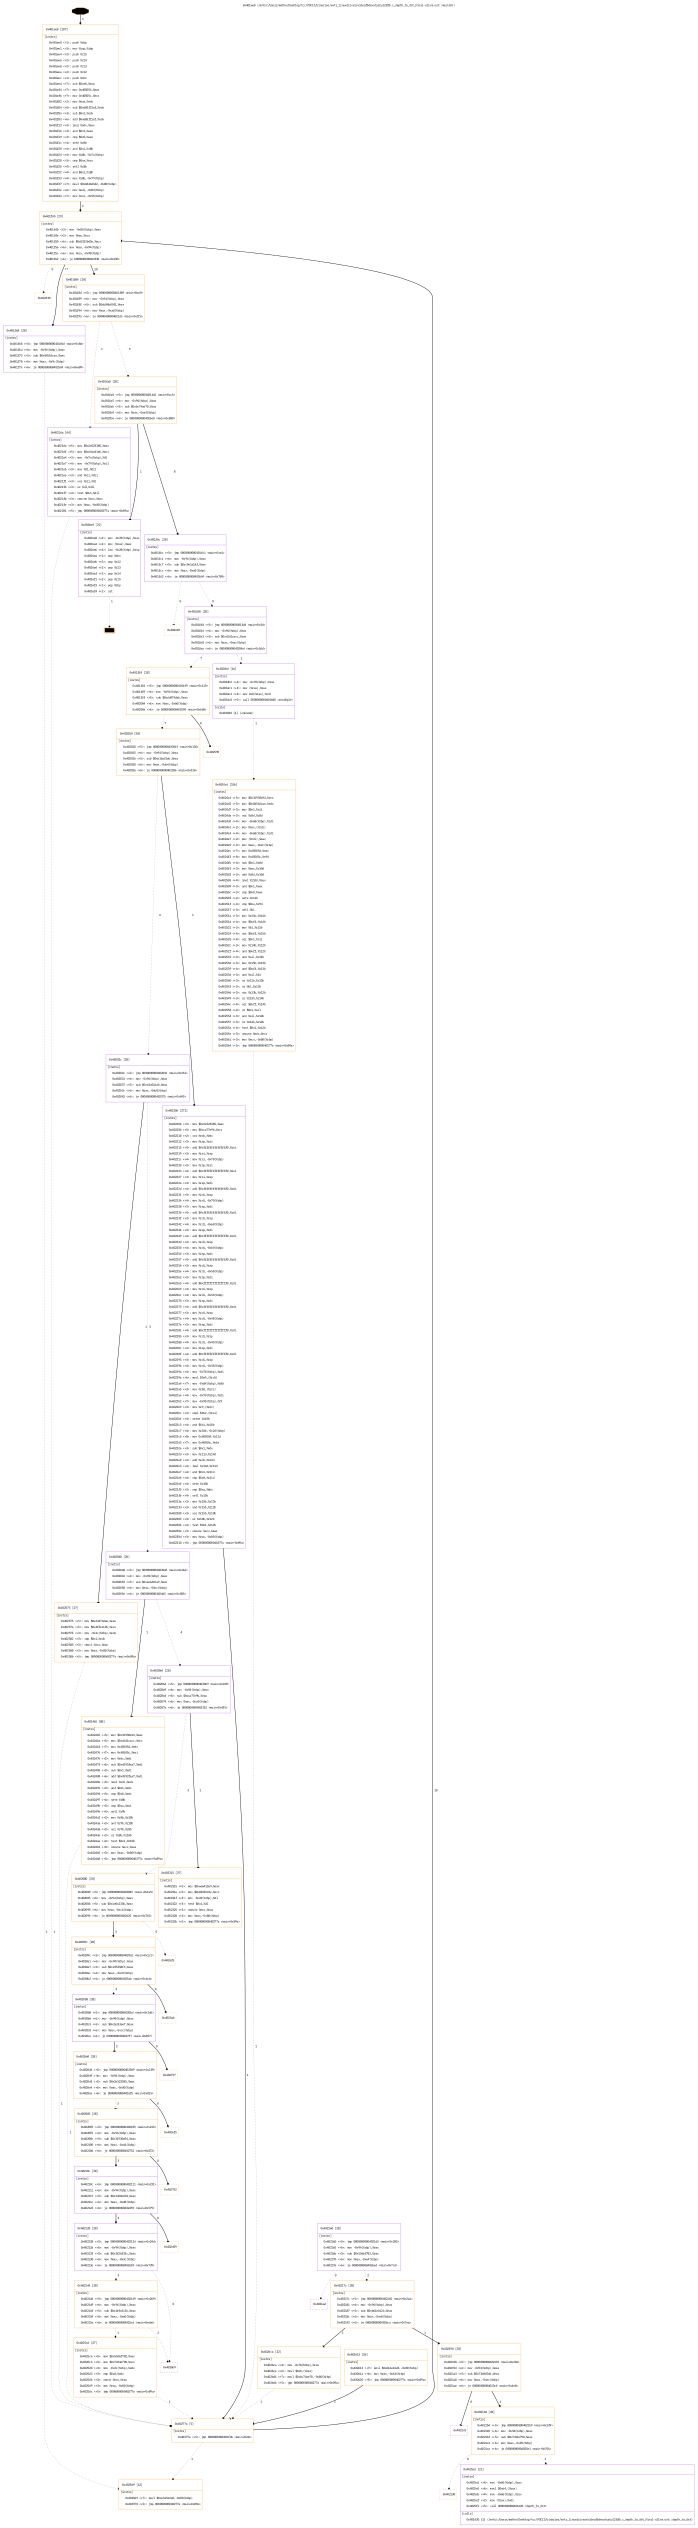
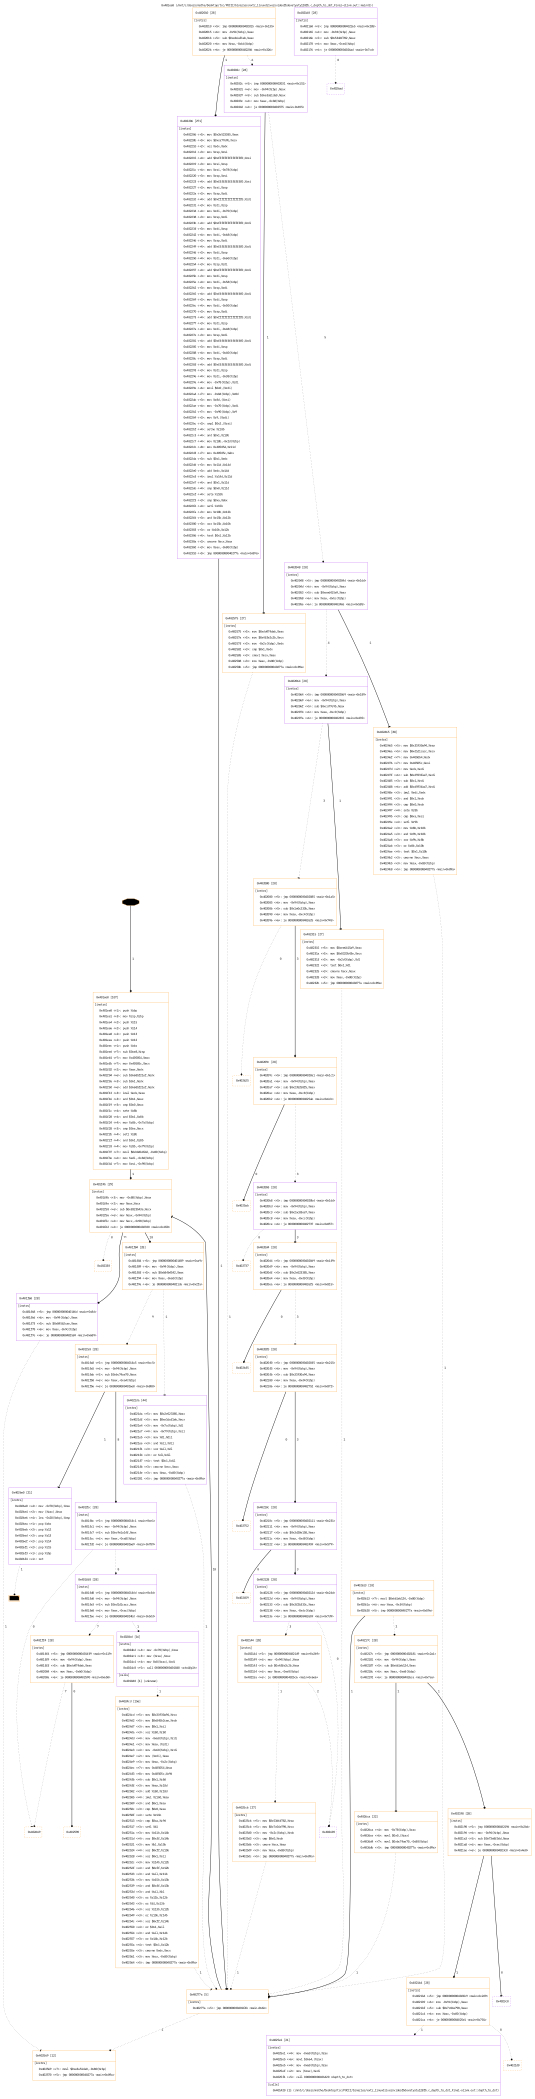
edge "0x401ff4 [28]" -> "0x402010 [28]": now "0x401ff4 [28]" -> "0x402669"
edge "0x402315 [27]" -> "0x40277a [5]": added, label "1"
edge "0x4020b8 [28]" -> "0x402737": style bold -> dotted
edge "0x402160 [28]" -> "0x40217c [28]": now "0x402613 [18]" -> "0x40217c [28]"
